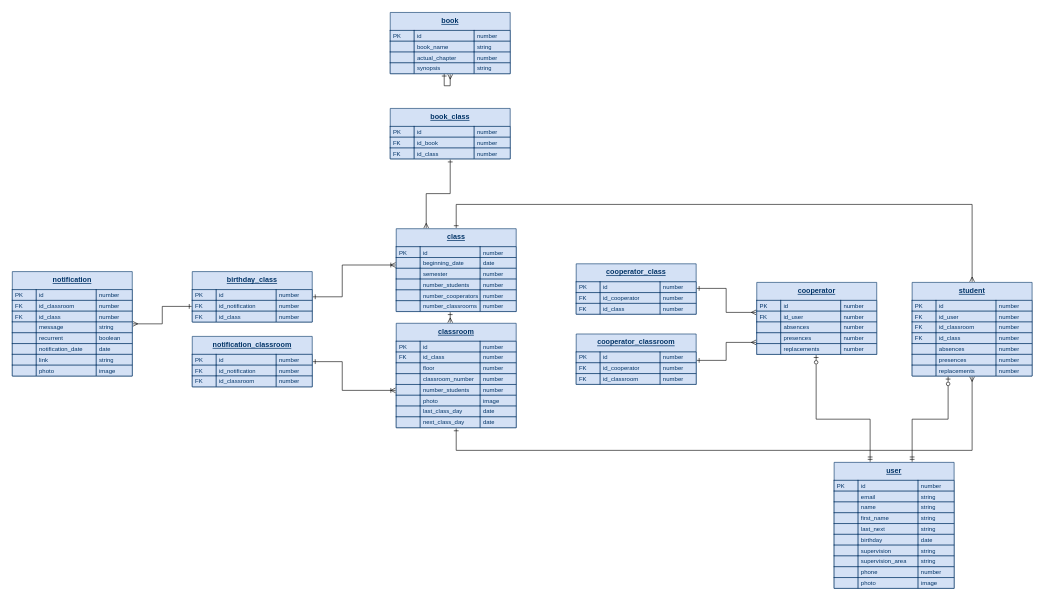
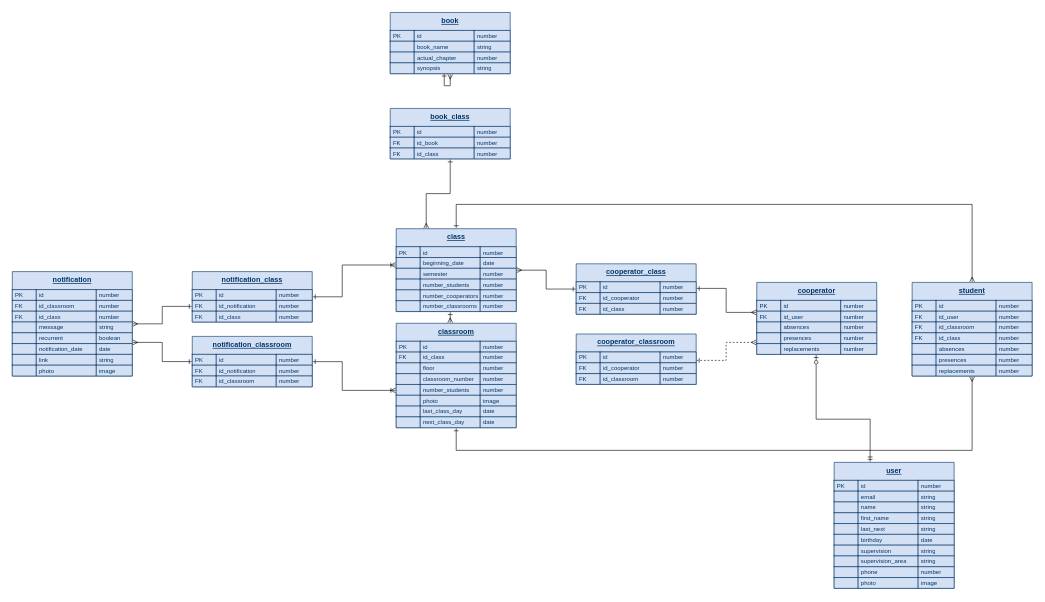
edge "class" -- "cooperator_class": added
node "birthday_class": label "birthday_class" -> "notification_class"
edge "notification" -- "notification_classroom": added
edge "cooperator" -- "cooperator_classroom": style solid -> dashed
edge "student" -- "user": removed
